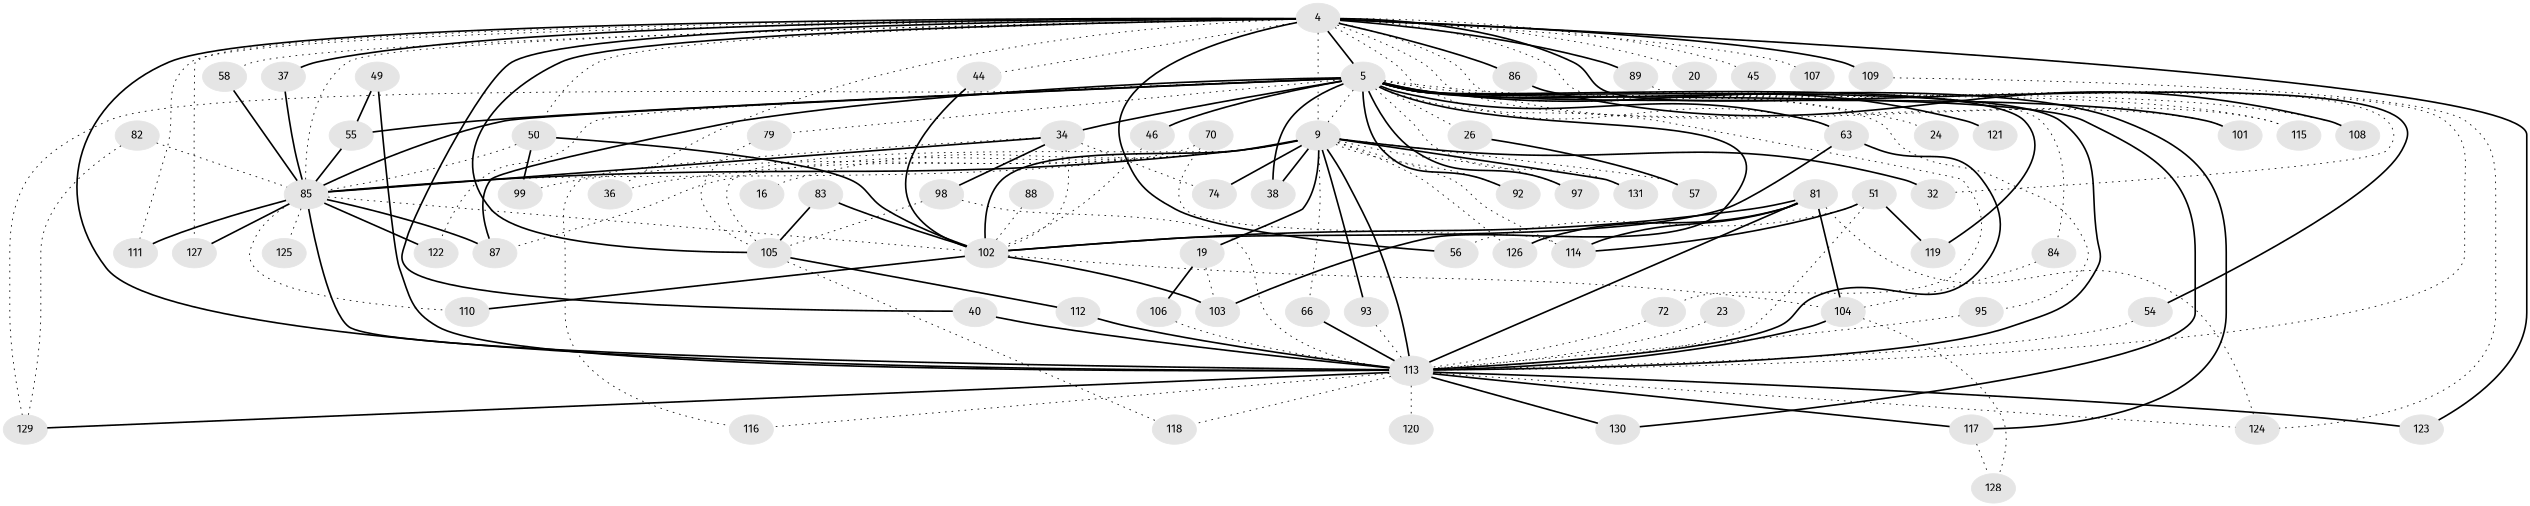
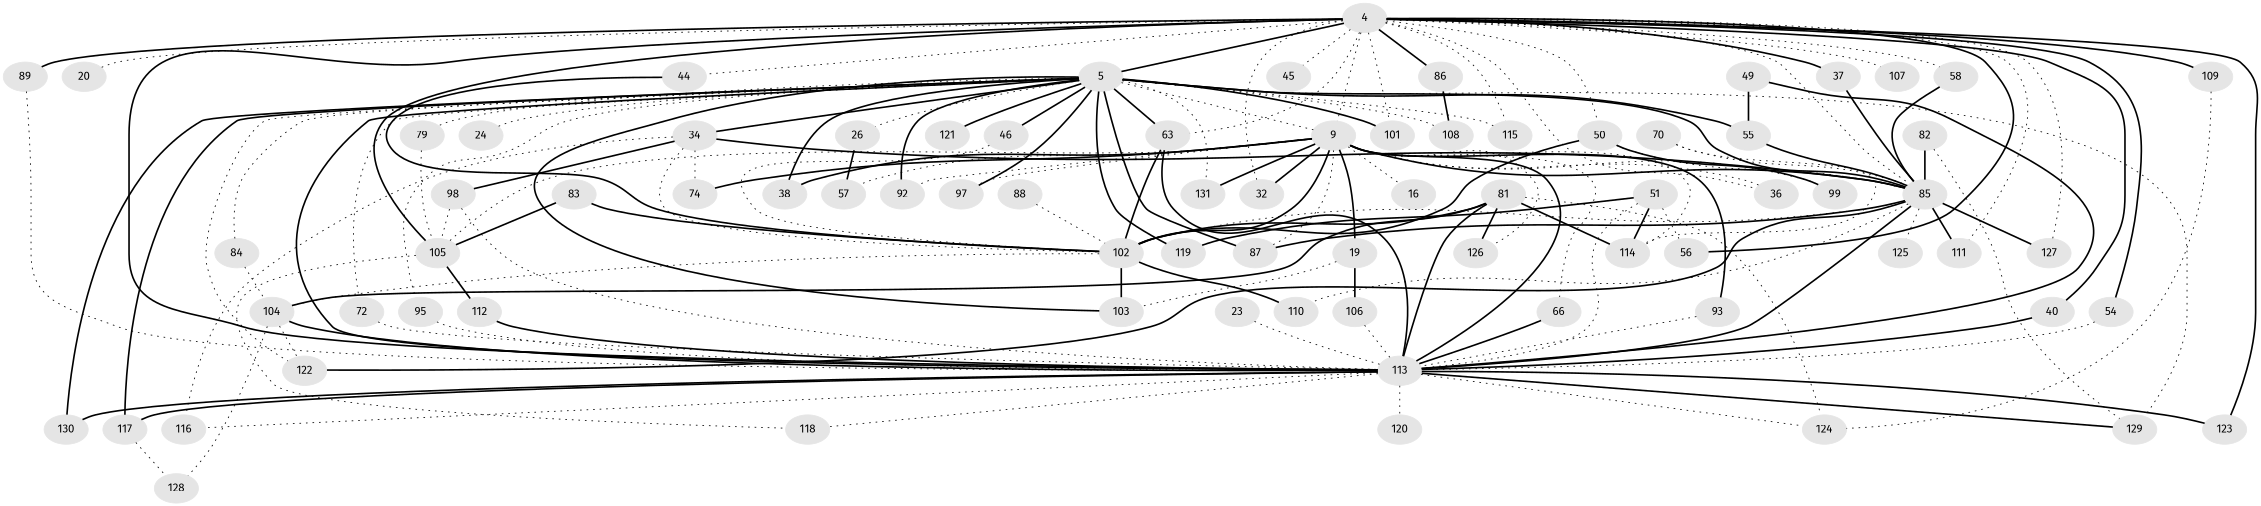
edge "82" -- "85": style dotted -> bold
edge "104" -- "122": added
